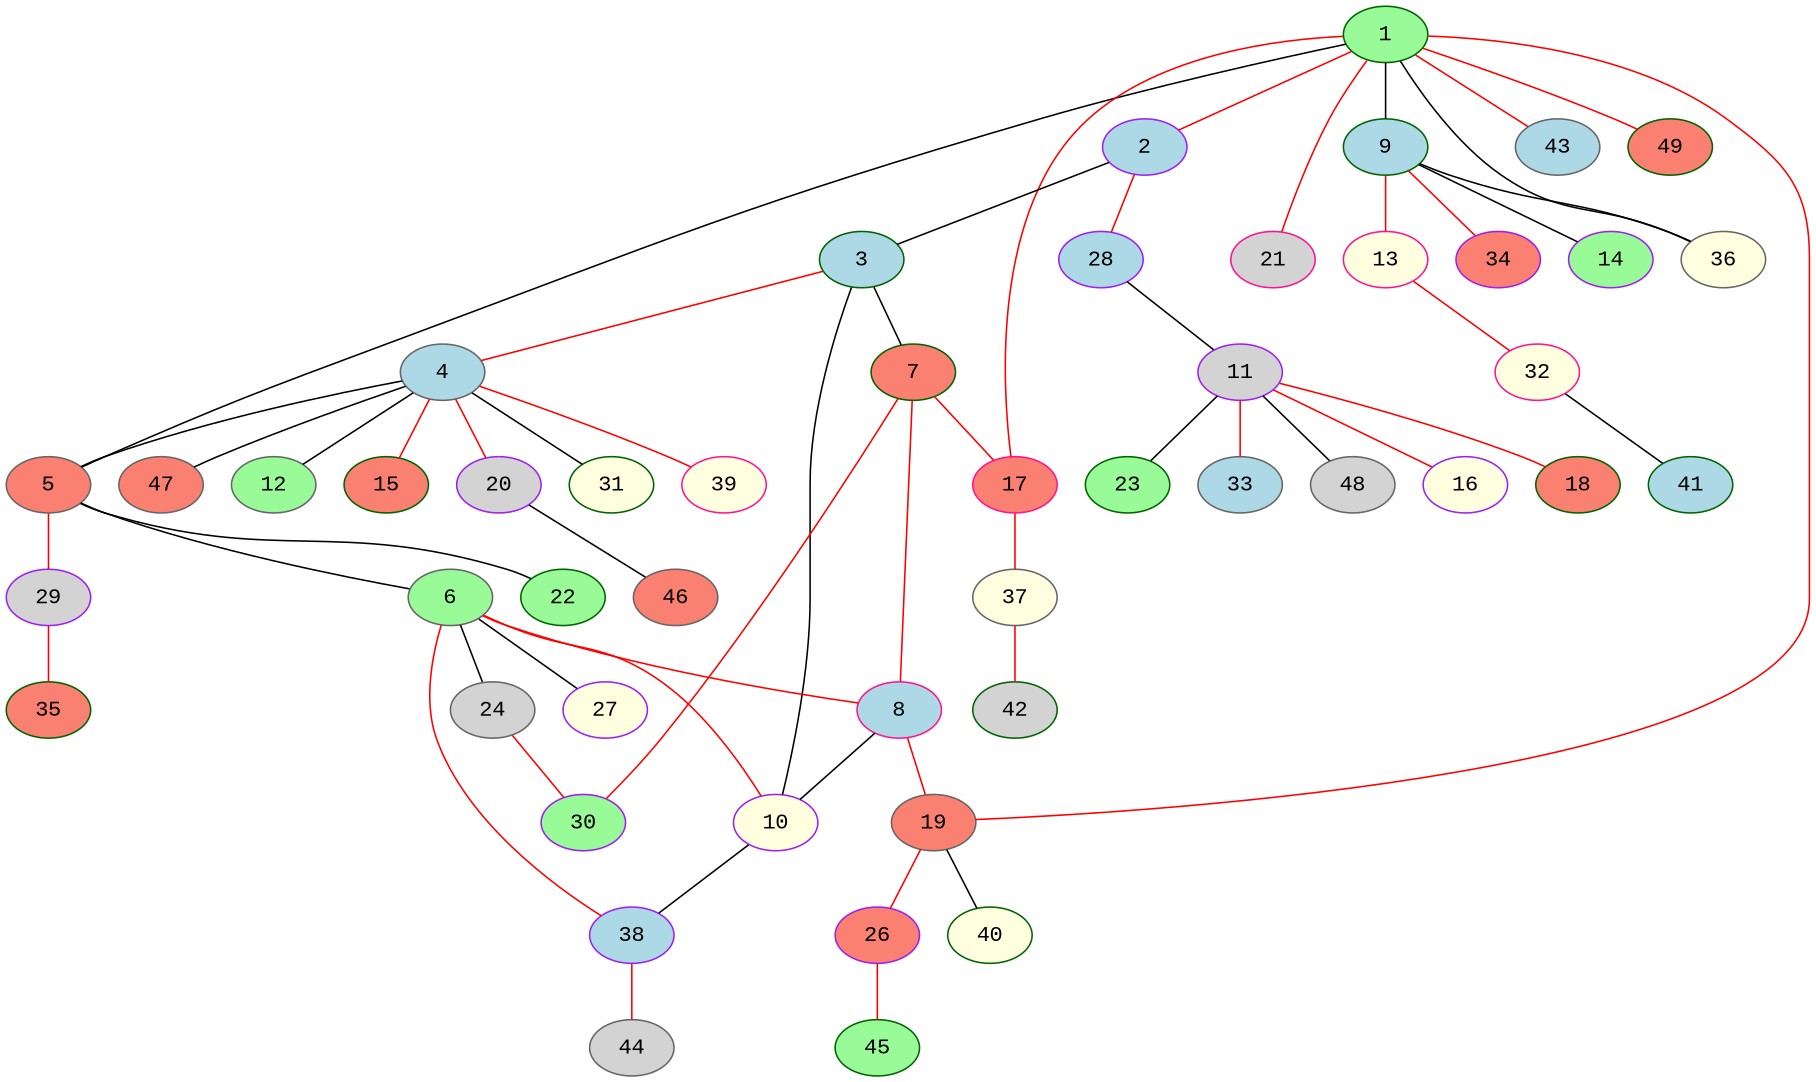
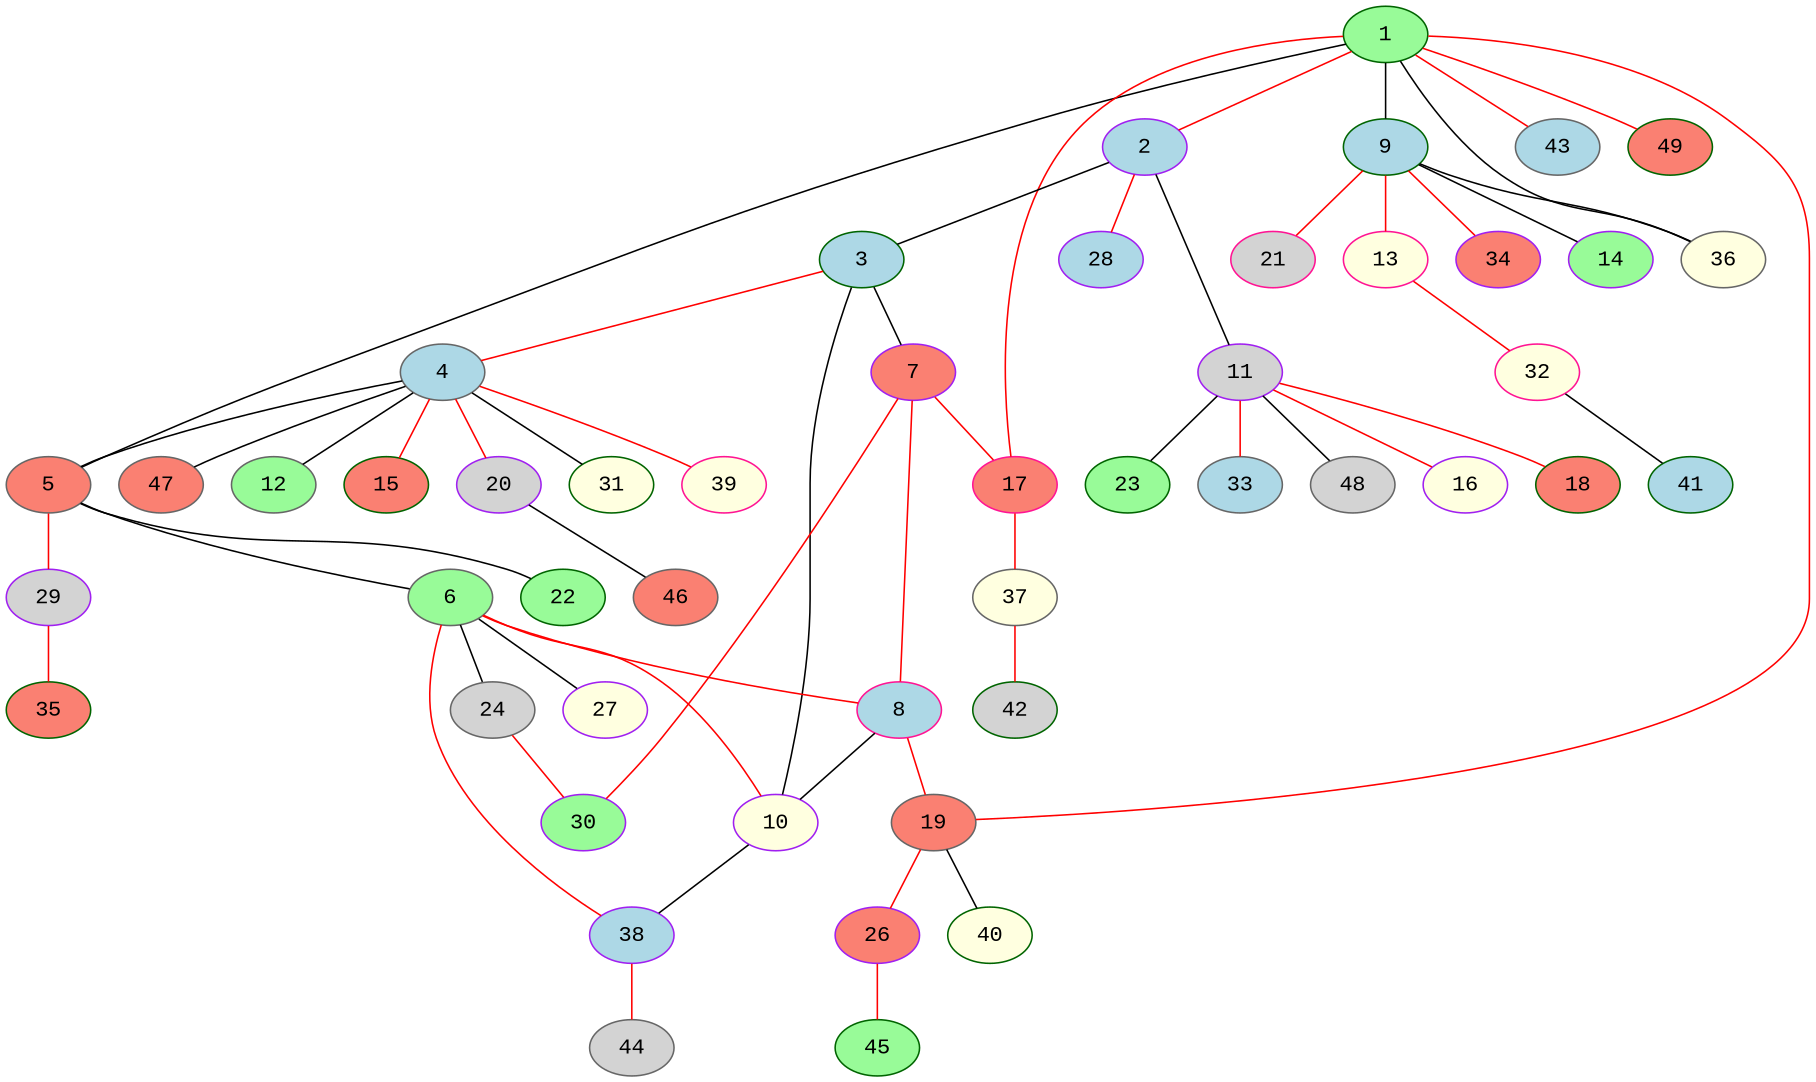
edge "1" -- "21": now "9" -- "21"
edge "28" -- "11": now "2" -- "11"
node "7": color darkgreen -> purple
